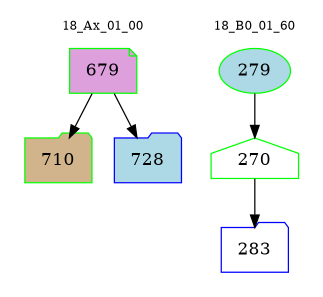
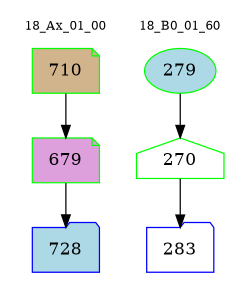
edge "679" -> "710": reversed
node "710": shape folder -> note
